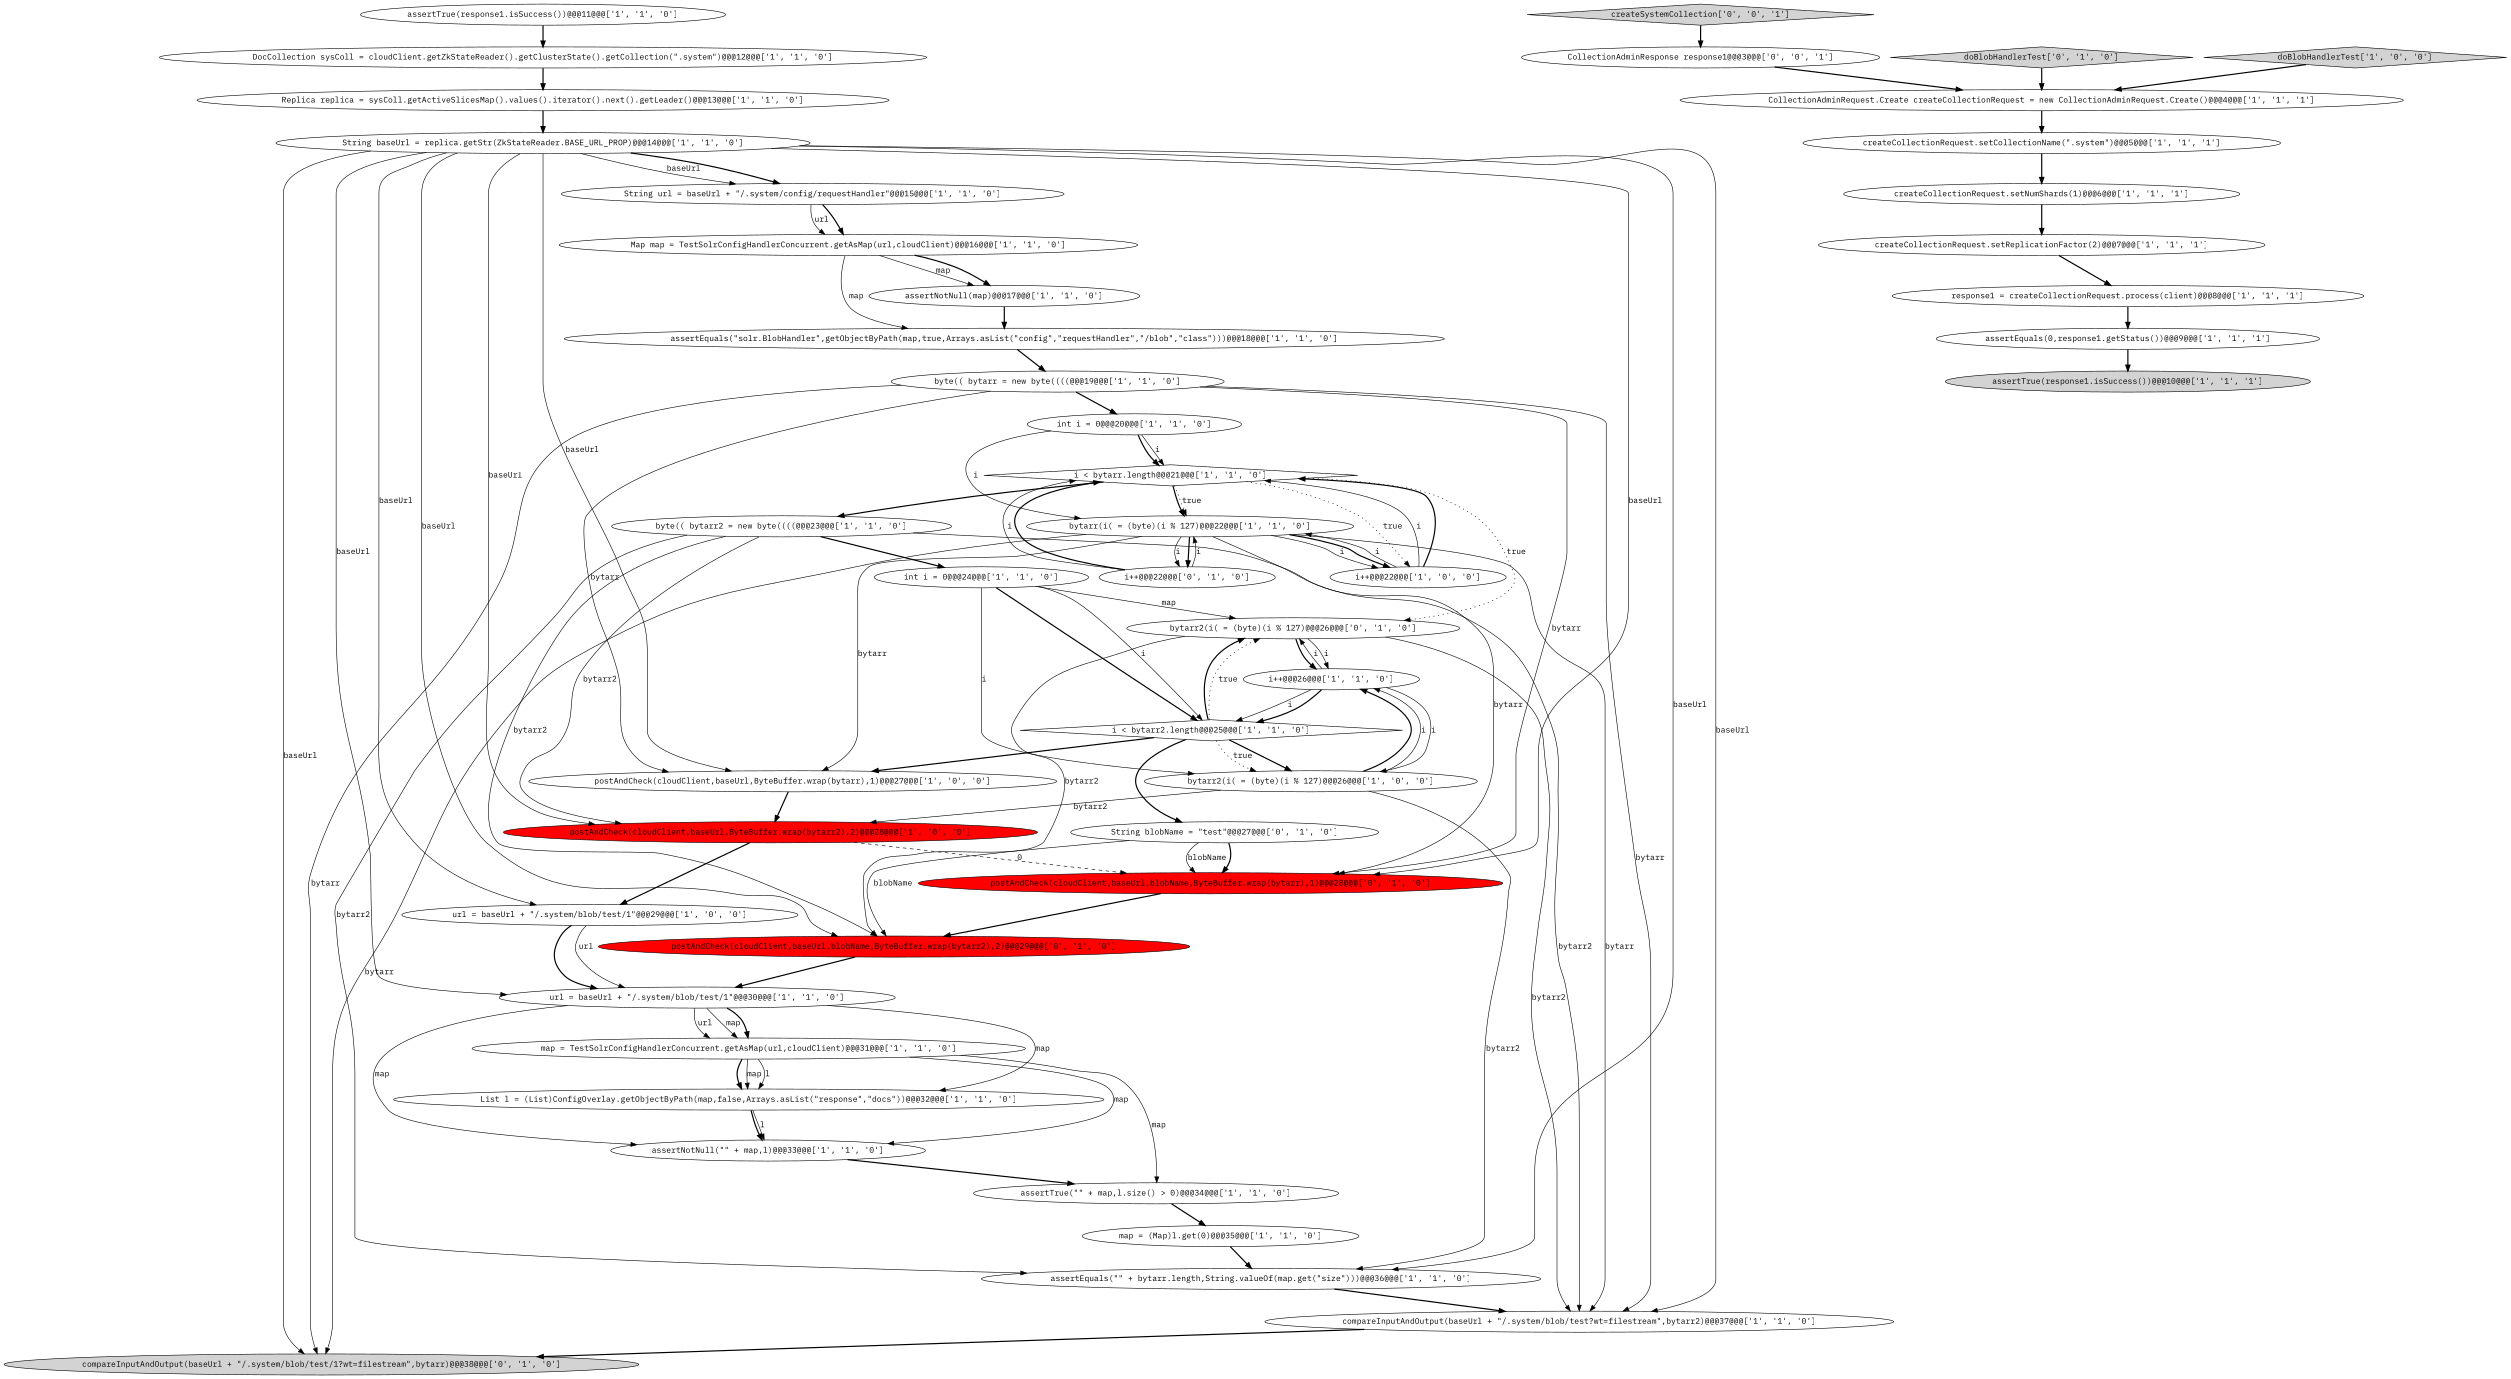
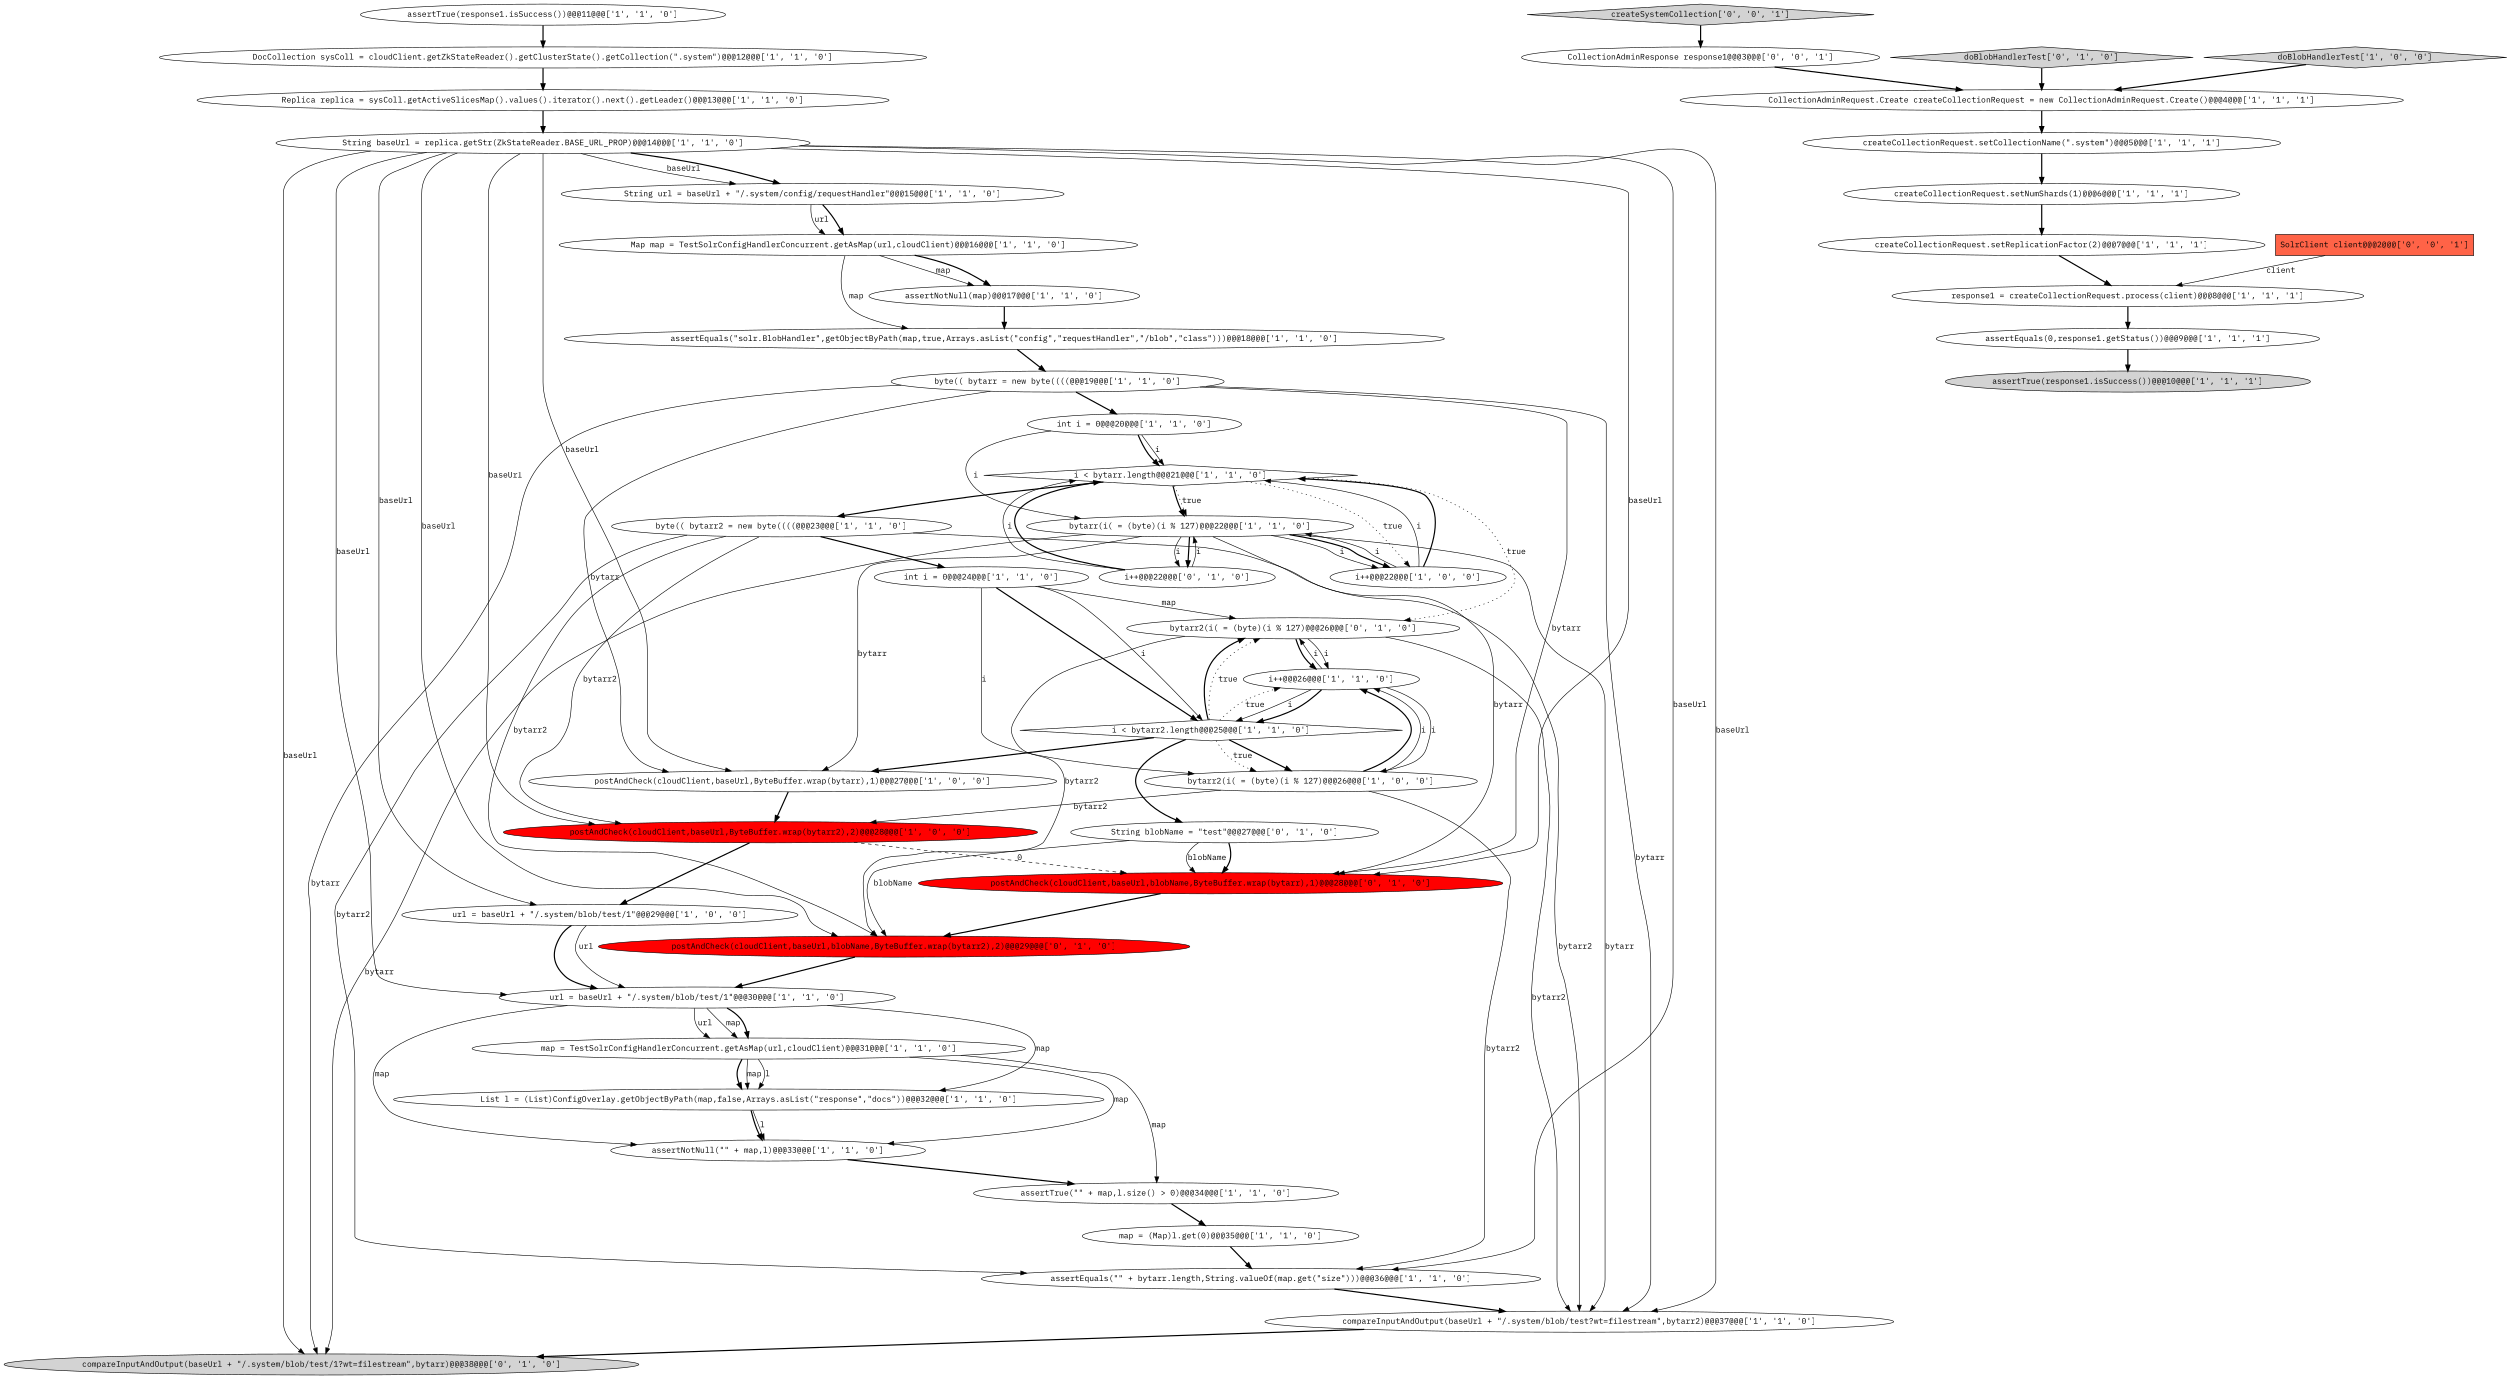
node "SolrClient client@@@2@@@['0', '0', '1']": added
edge "i < bytarr2.length@@@25@@@['1', '1', '0']" -> "i++@@@26@@@['1', '1', '0']": added, label "true"
